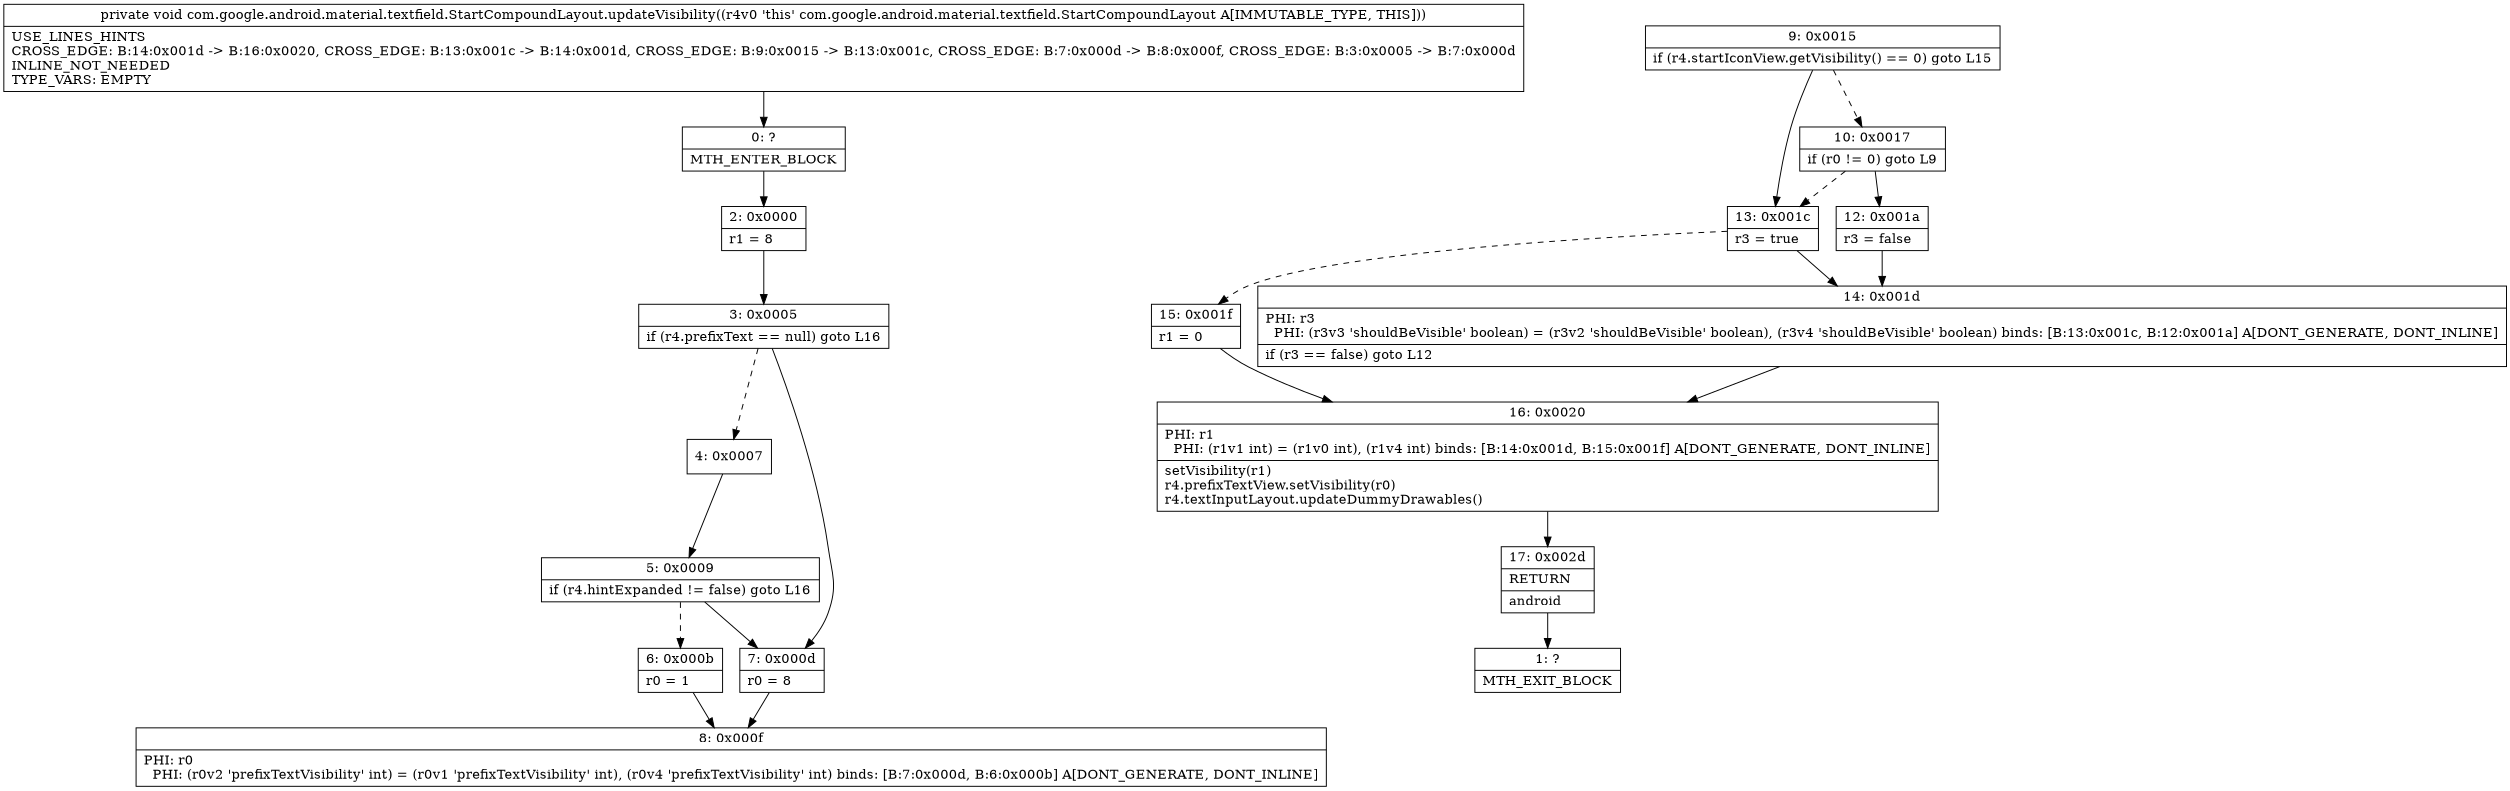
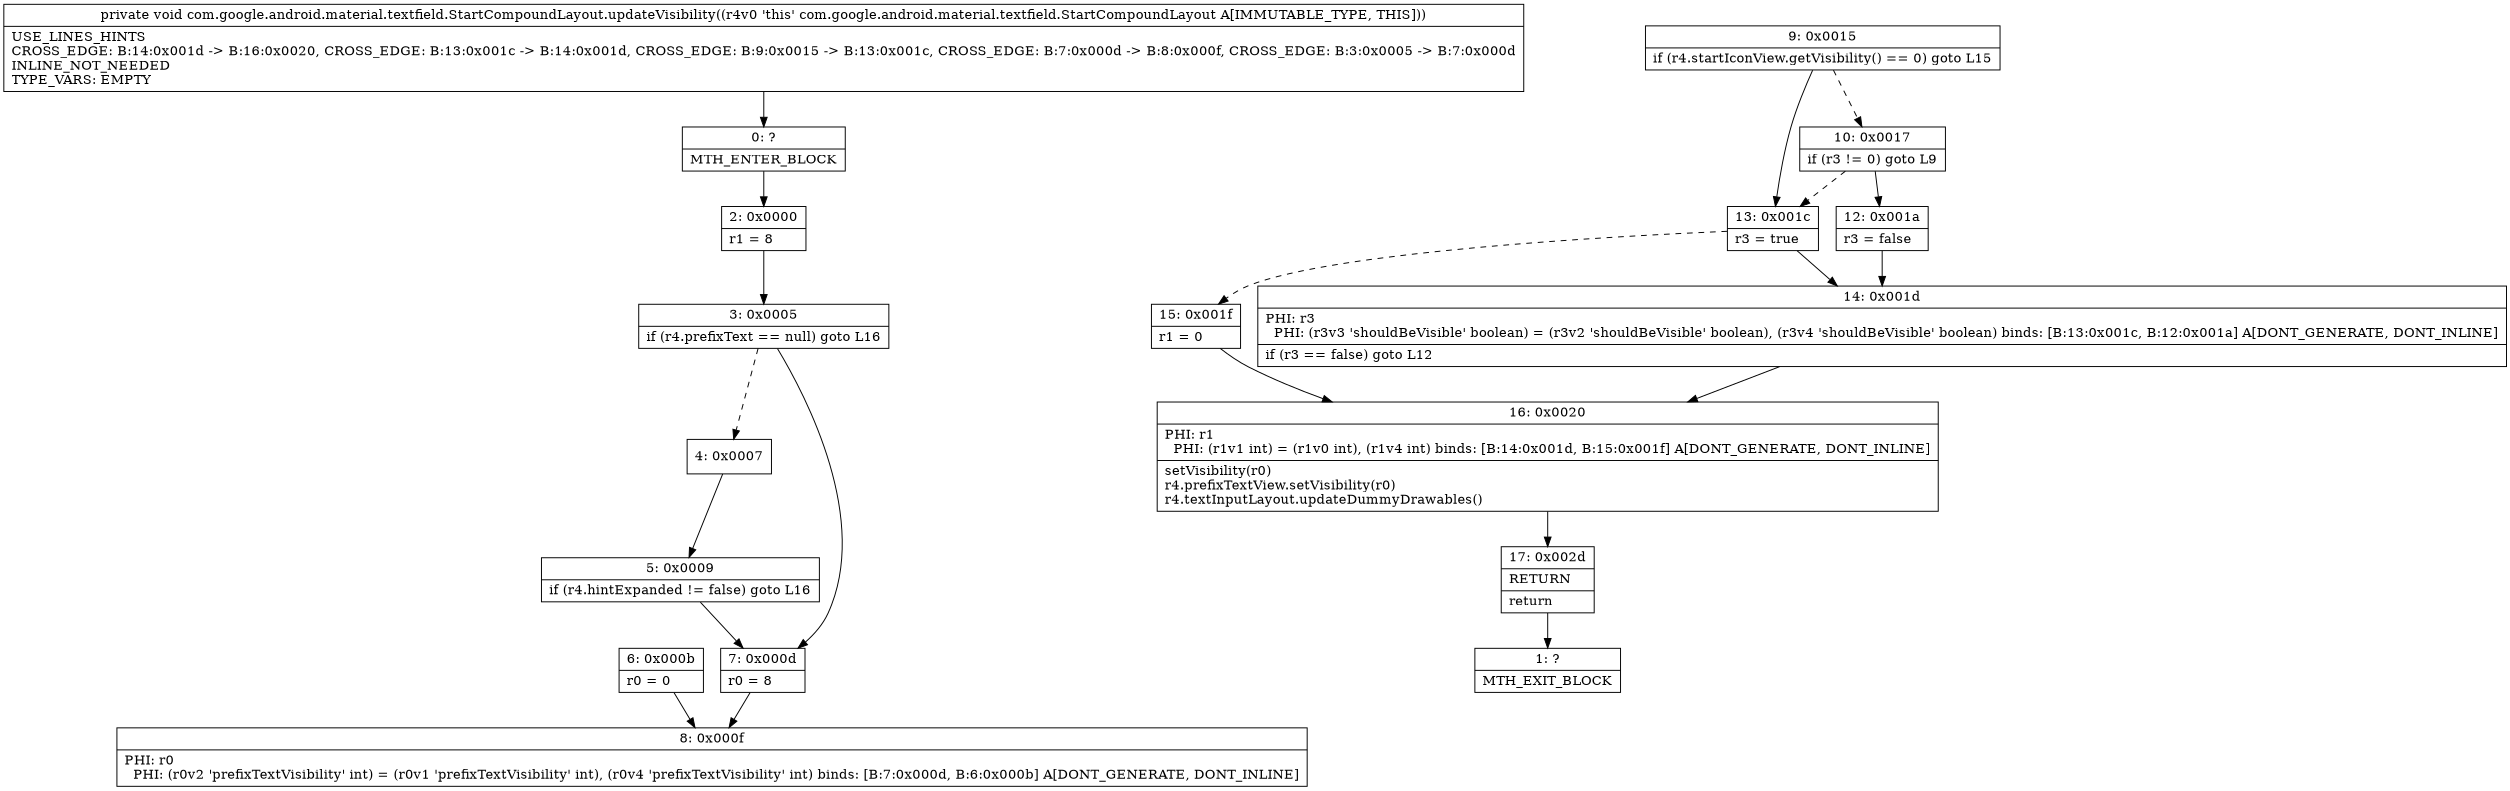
node "10: 0x0017": text "if (r0 != 0) goto L9" -> "if (r3 != 0) goto L9"
node "16: 0x0020": text "setVisibility(r1)" -> "setVisibility(r0)"
node "17: 0x002d": text "android" -> "return"
edge "5: 0x0009" -> "6: 0x000b": removed
node "6: 0x000b": text "r0 = 1" -> "r0 = 0"
